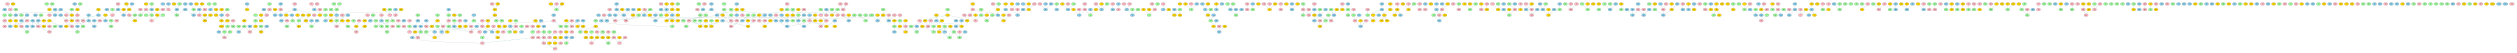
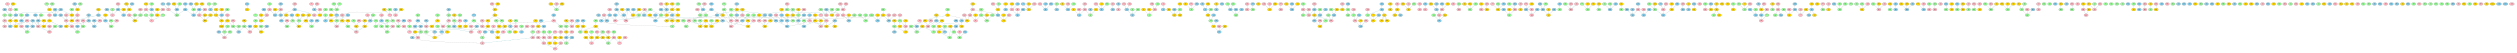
node "394": fillcolor skyblue -> gold
